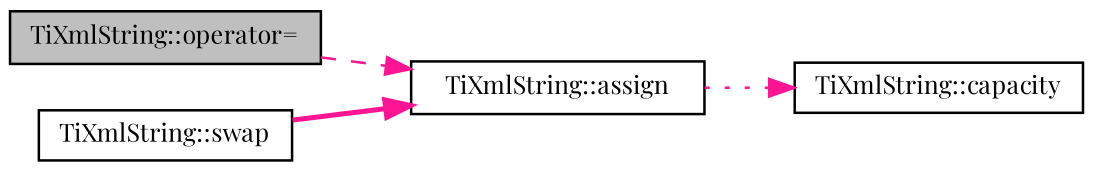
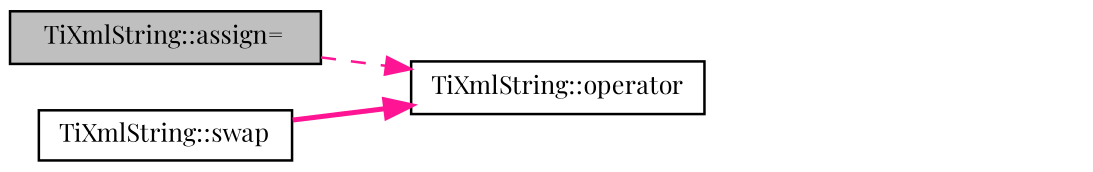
node "TiXmlString::operator=": label "TiXmlString::operator=" -> "TiXmlString::assign="
node "TiXmlString::assign": label "TiXmlString::assign" -> "TiXmlString::operator"
node "TiXmlString::capacity": removed
